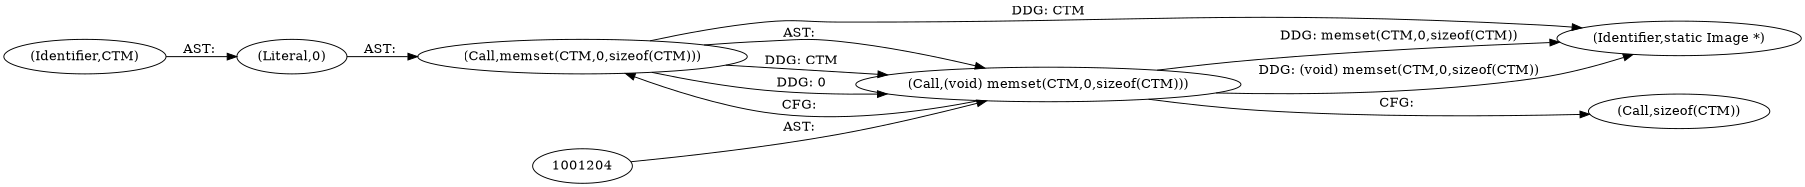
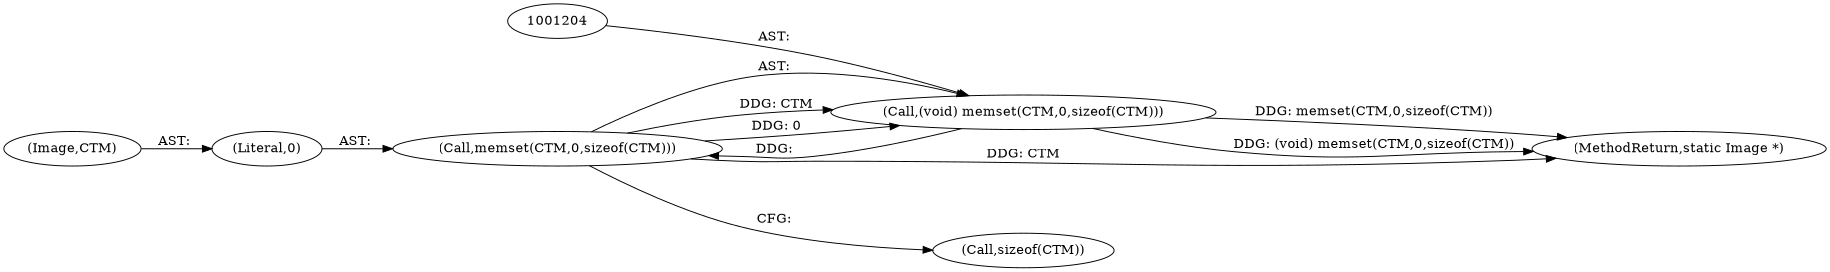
node "(Identifier,static Image *)": label "(Identifier,static Image *)" -> "(MethodReturn,static Image *)"
node "(Identifier,CTM)": label "(Identifier,CTM)" -> "(Image,CTM)"
edge "(Call,(void) memset(CTM,0,sizeof(CTM)))" -> "(Call,memset(CTM,0,sizeof(CTM)))": label "CFG: " -> "DDG: "
edge "(Call,(void) memset(CTM,0,sizeof(CTM)))" -> "(Call,sizeof(CTM))": now "(Call,memset(CTM,0,sizeof(CTM)))" -> "(Call,sizeof(CTM))"
